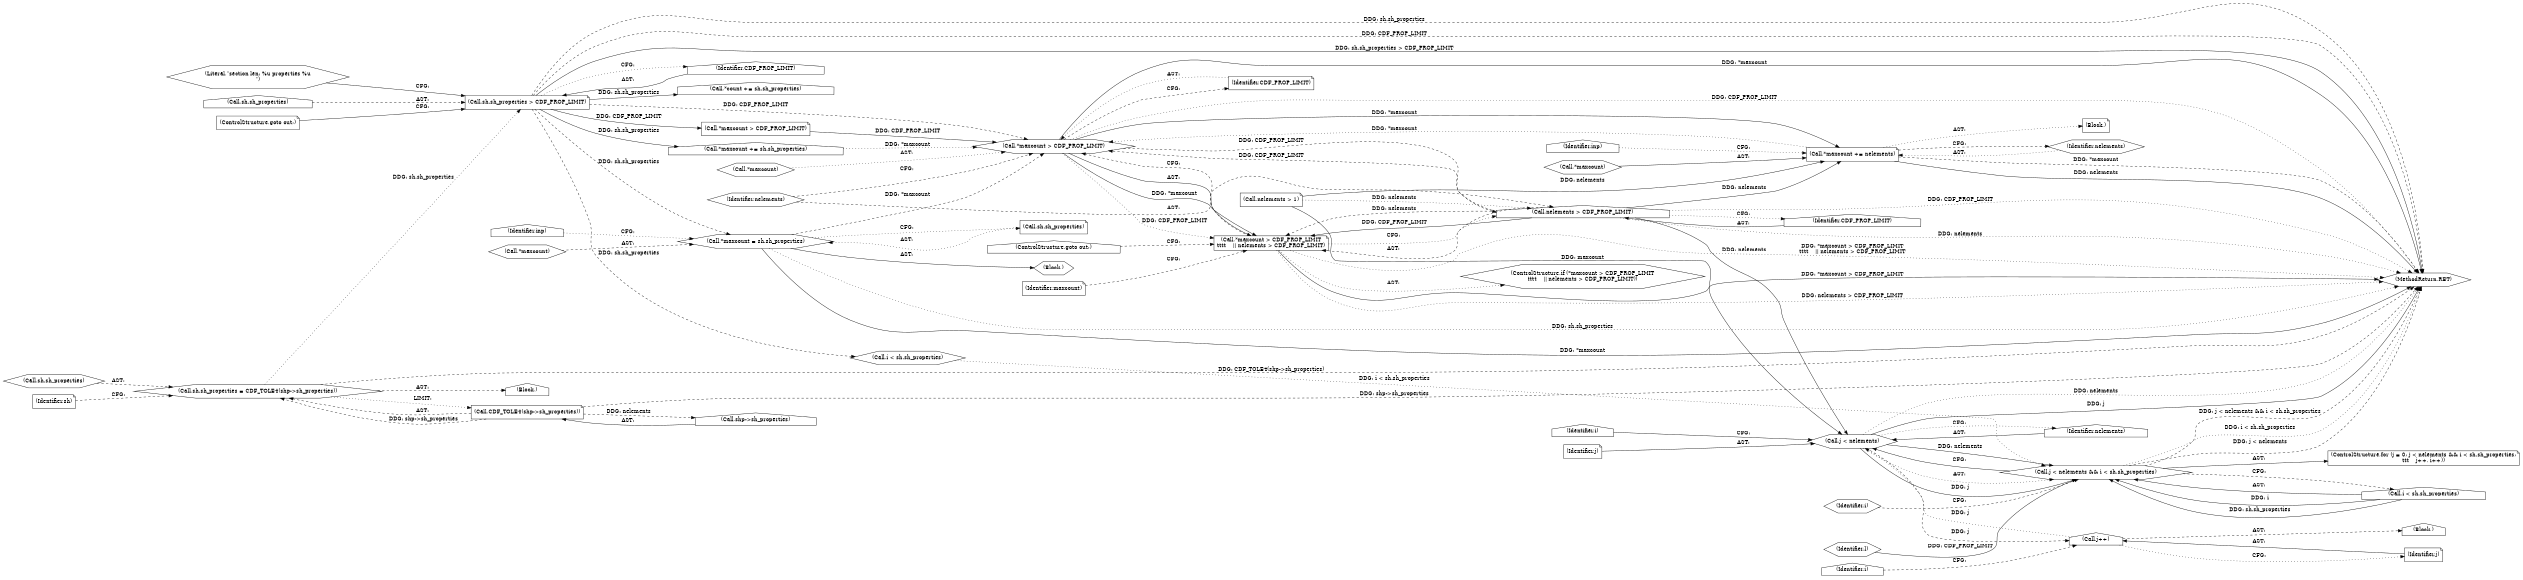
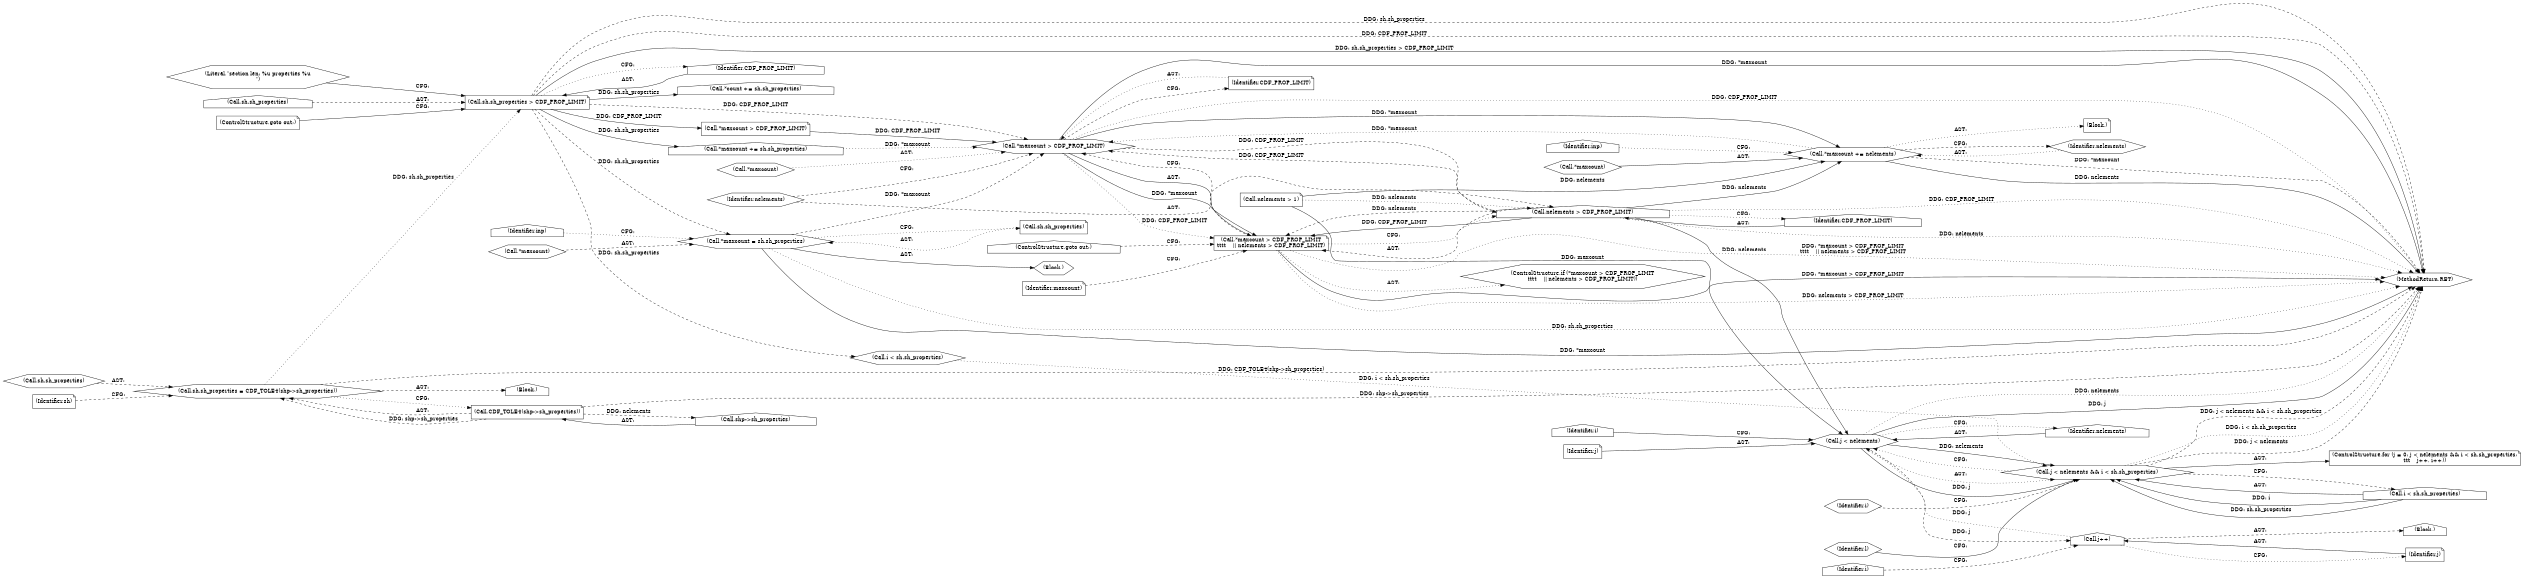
node "(Call,*maxcount += nelements)": shape note -> hexagon
edge "(Call,sh.sh_properties = CDF_TOLE4(shp->sh_properties))" -> "(Call,CDF_TOLE4(shp->sh_properties))": label "LIMIT: " -> "CFG: "
edge "(Call,j < nelements && i < sh.sh_properties)" -> "(Call,j < nelements)": style solid -> dotted
edge "(Identifier,l)" -> "(Call,j < nelements && i < sh.sh_properties)": label "DDG: CDF_PROP_LIMIT" -> "CFG: "
